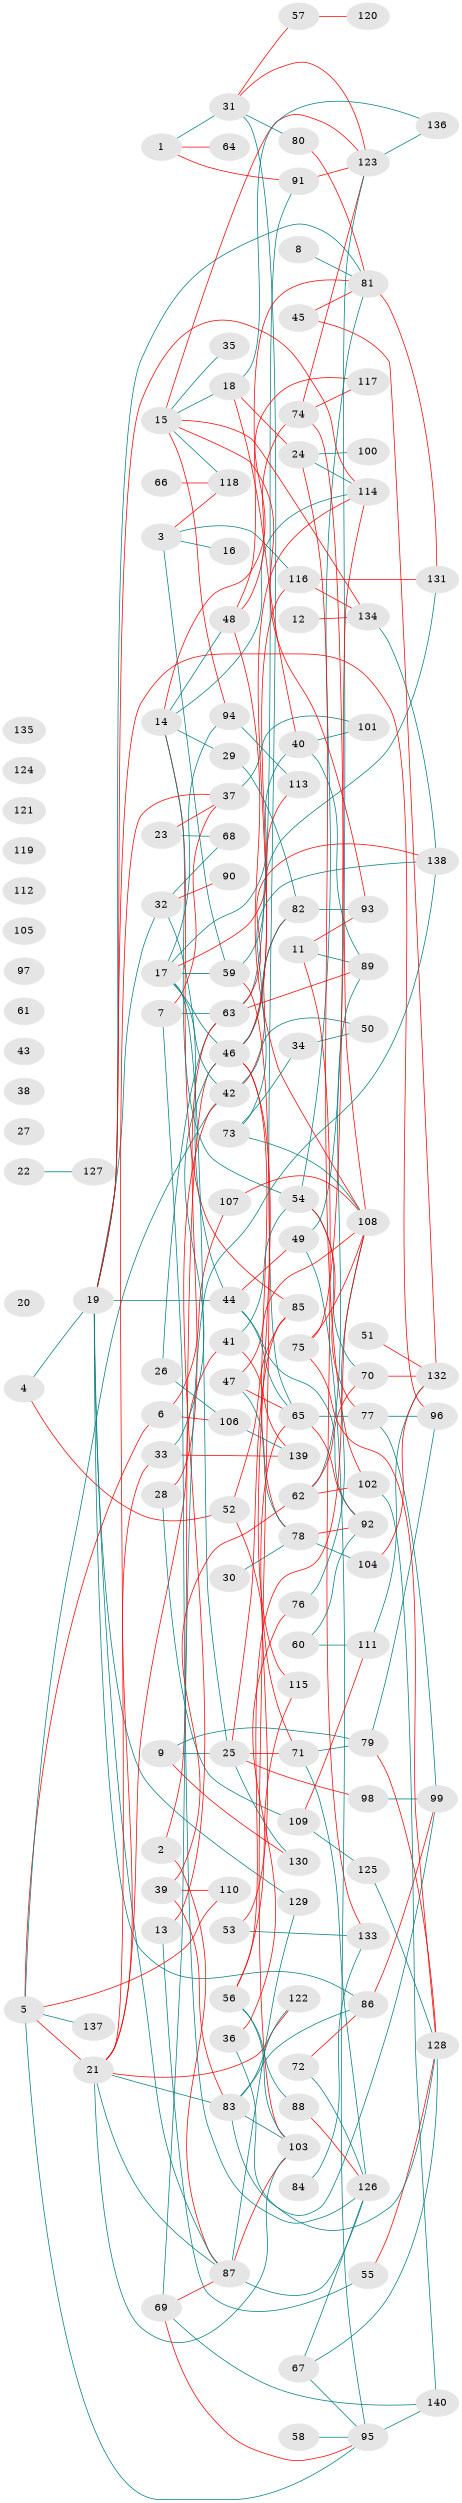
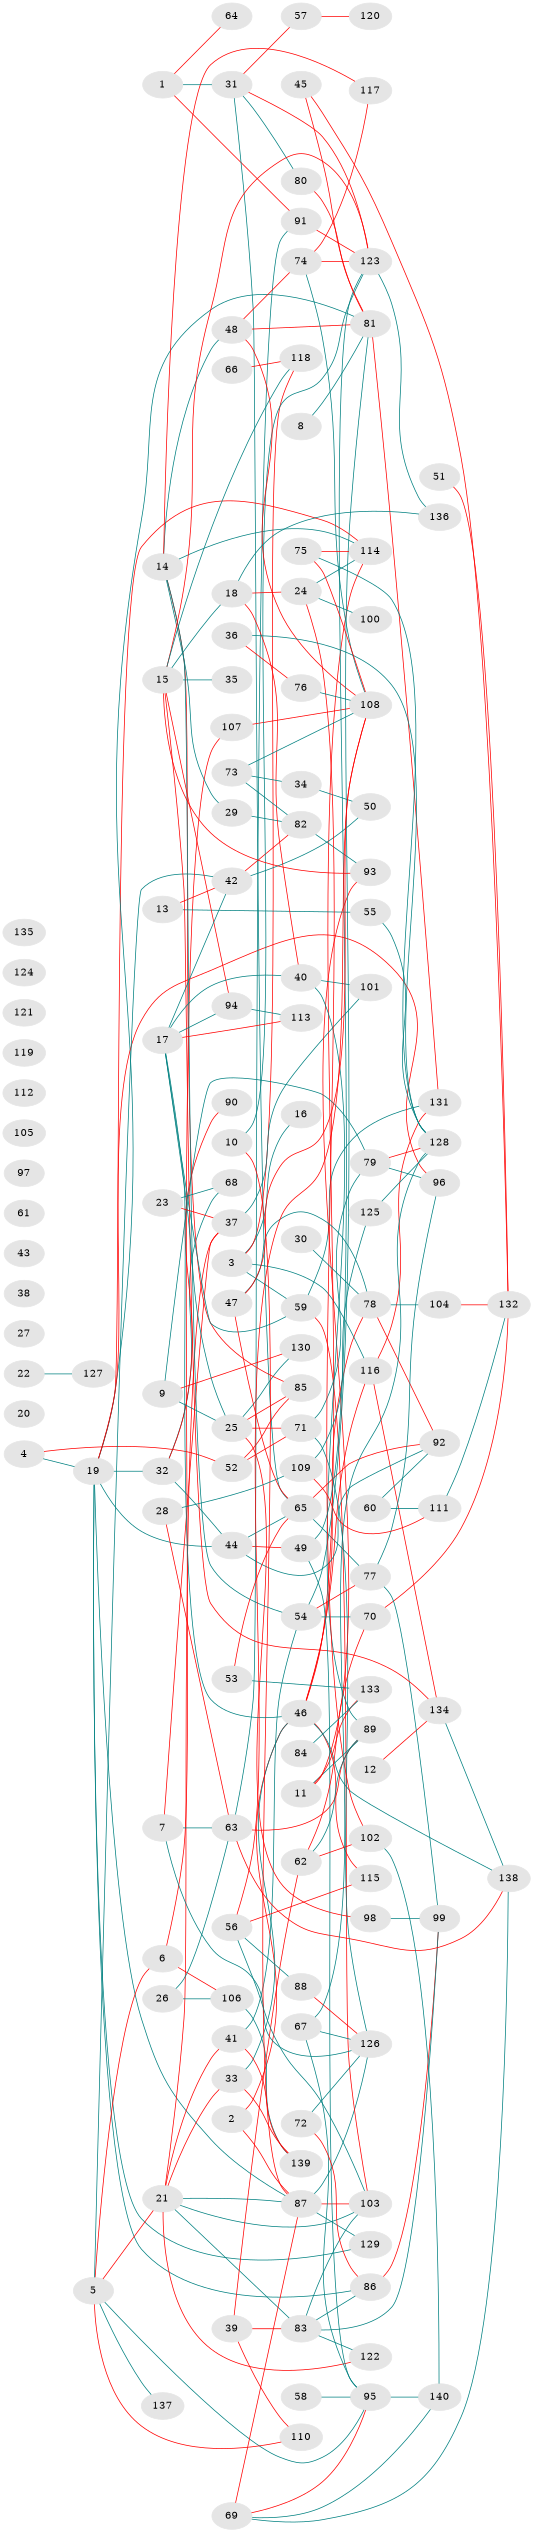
edge "74" -- "108": color red -> teal
node "10": added
edge "75" -- "128": color red -> teal
edge "128" -- "55": color red -> teal
